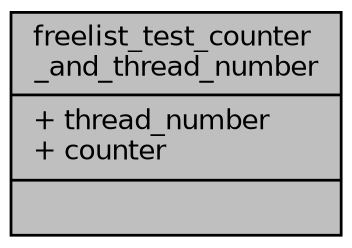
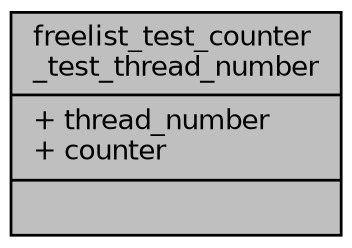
node "freelist_test_counter": text "_and_thread_number" -> "_test_thread_number"
